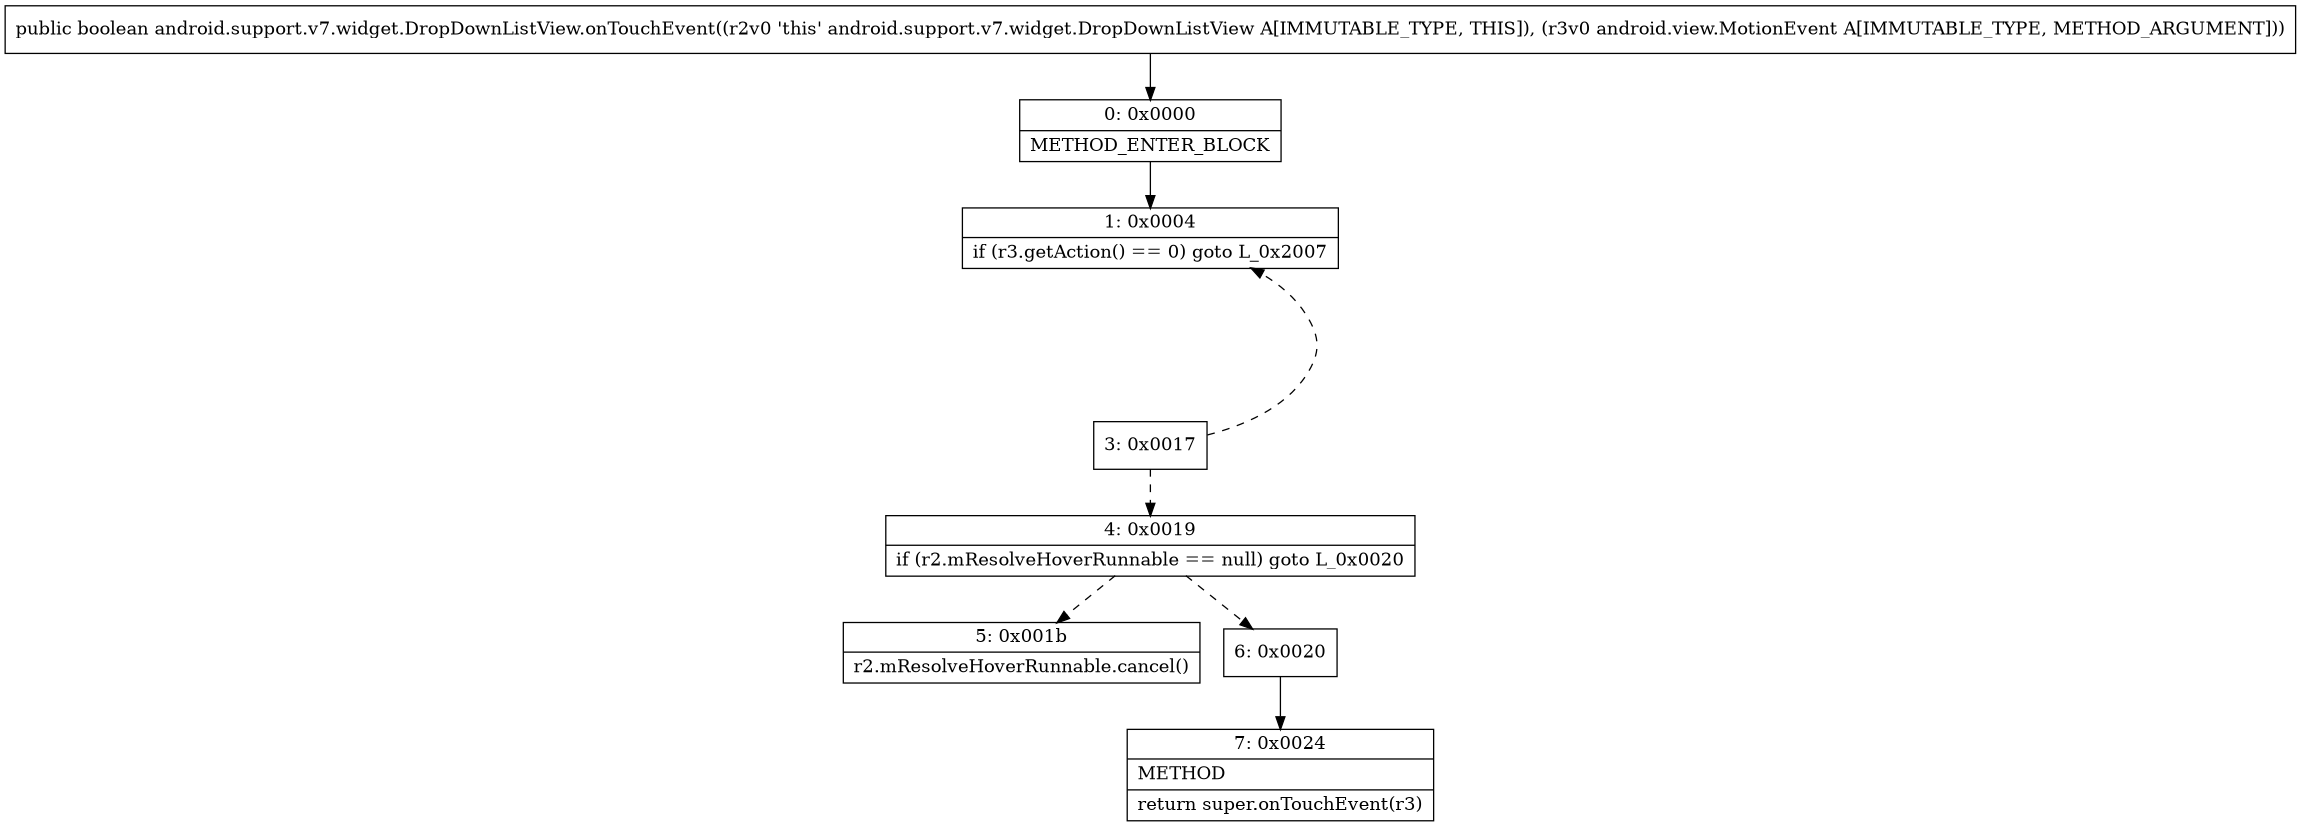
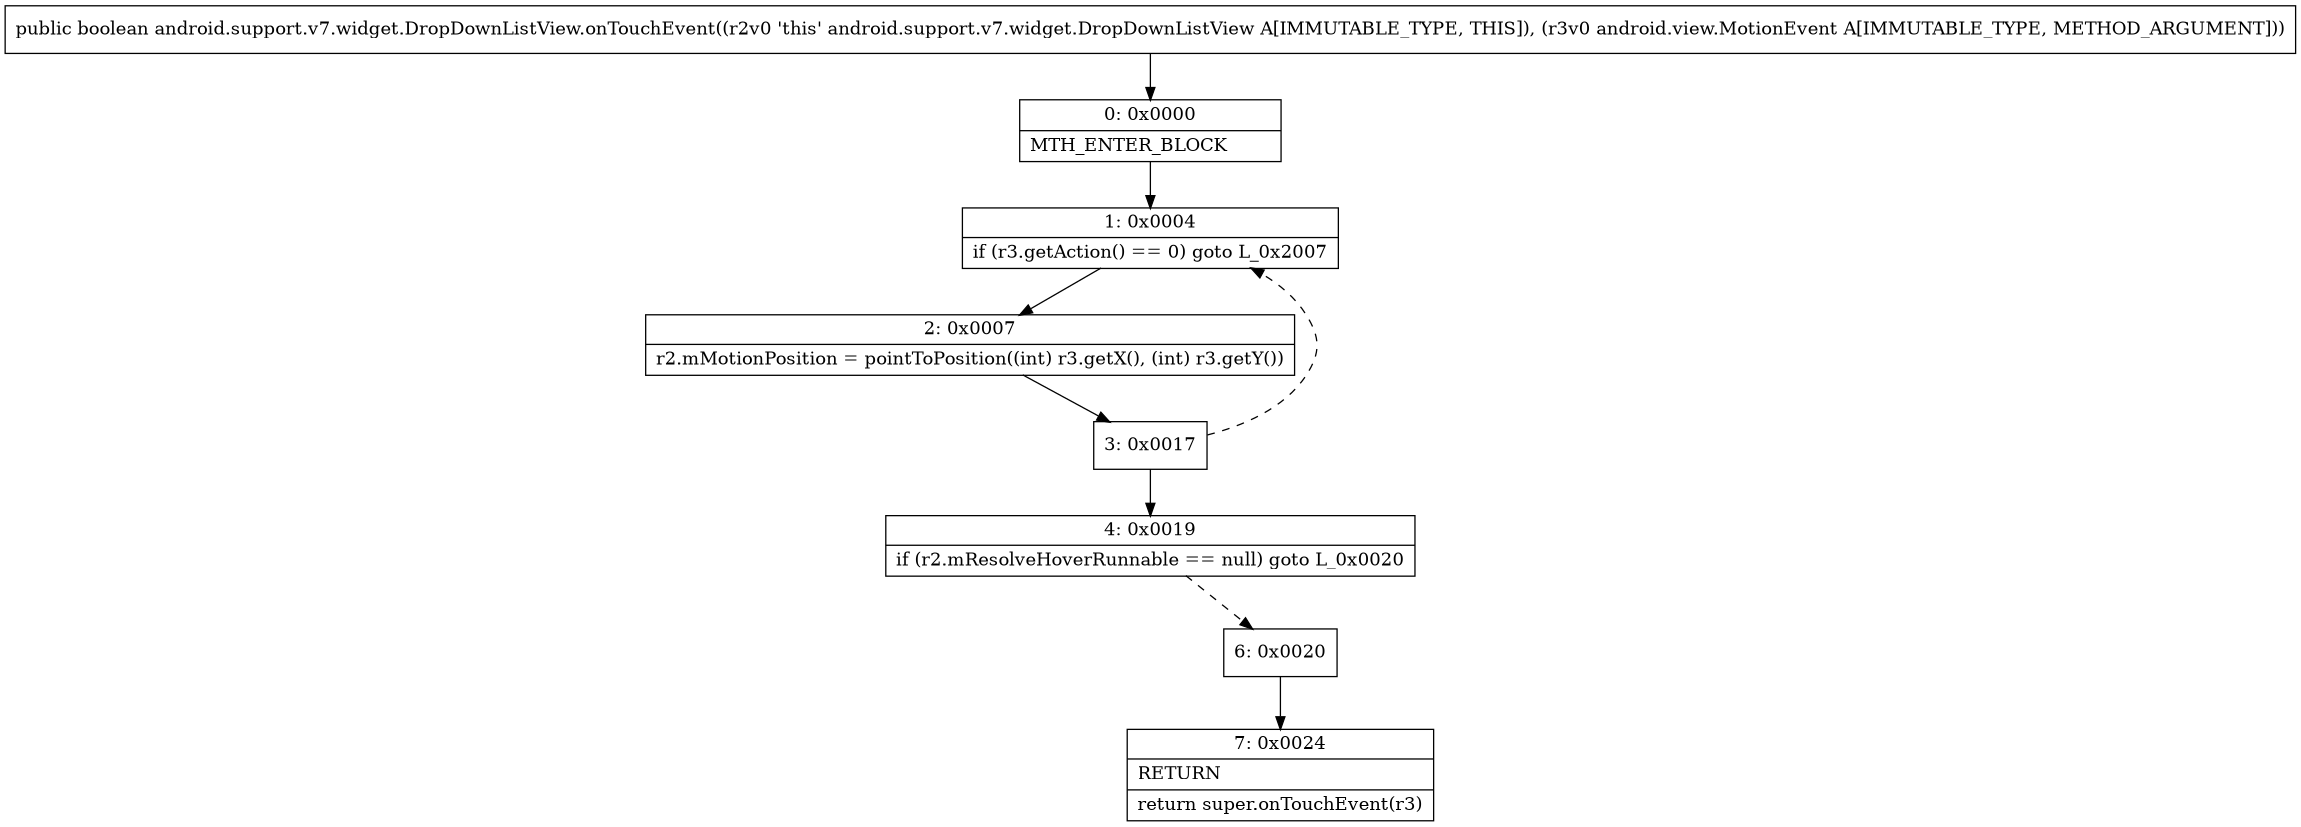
node "0: 0x0000": text "METHOD_ENTER_BLOCK" -> "MTH_ENTER_BLOCK"
node "2: 0x0007": added
edge "3: 0x0017" -> "4: 0x0019": style dashed -> solid
node "5: 0x001b": removed
node "7: 0x0024": text "METHOD" -> "RETURN"
